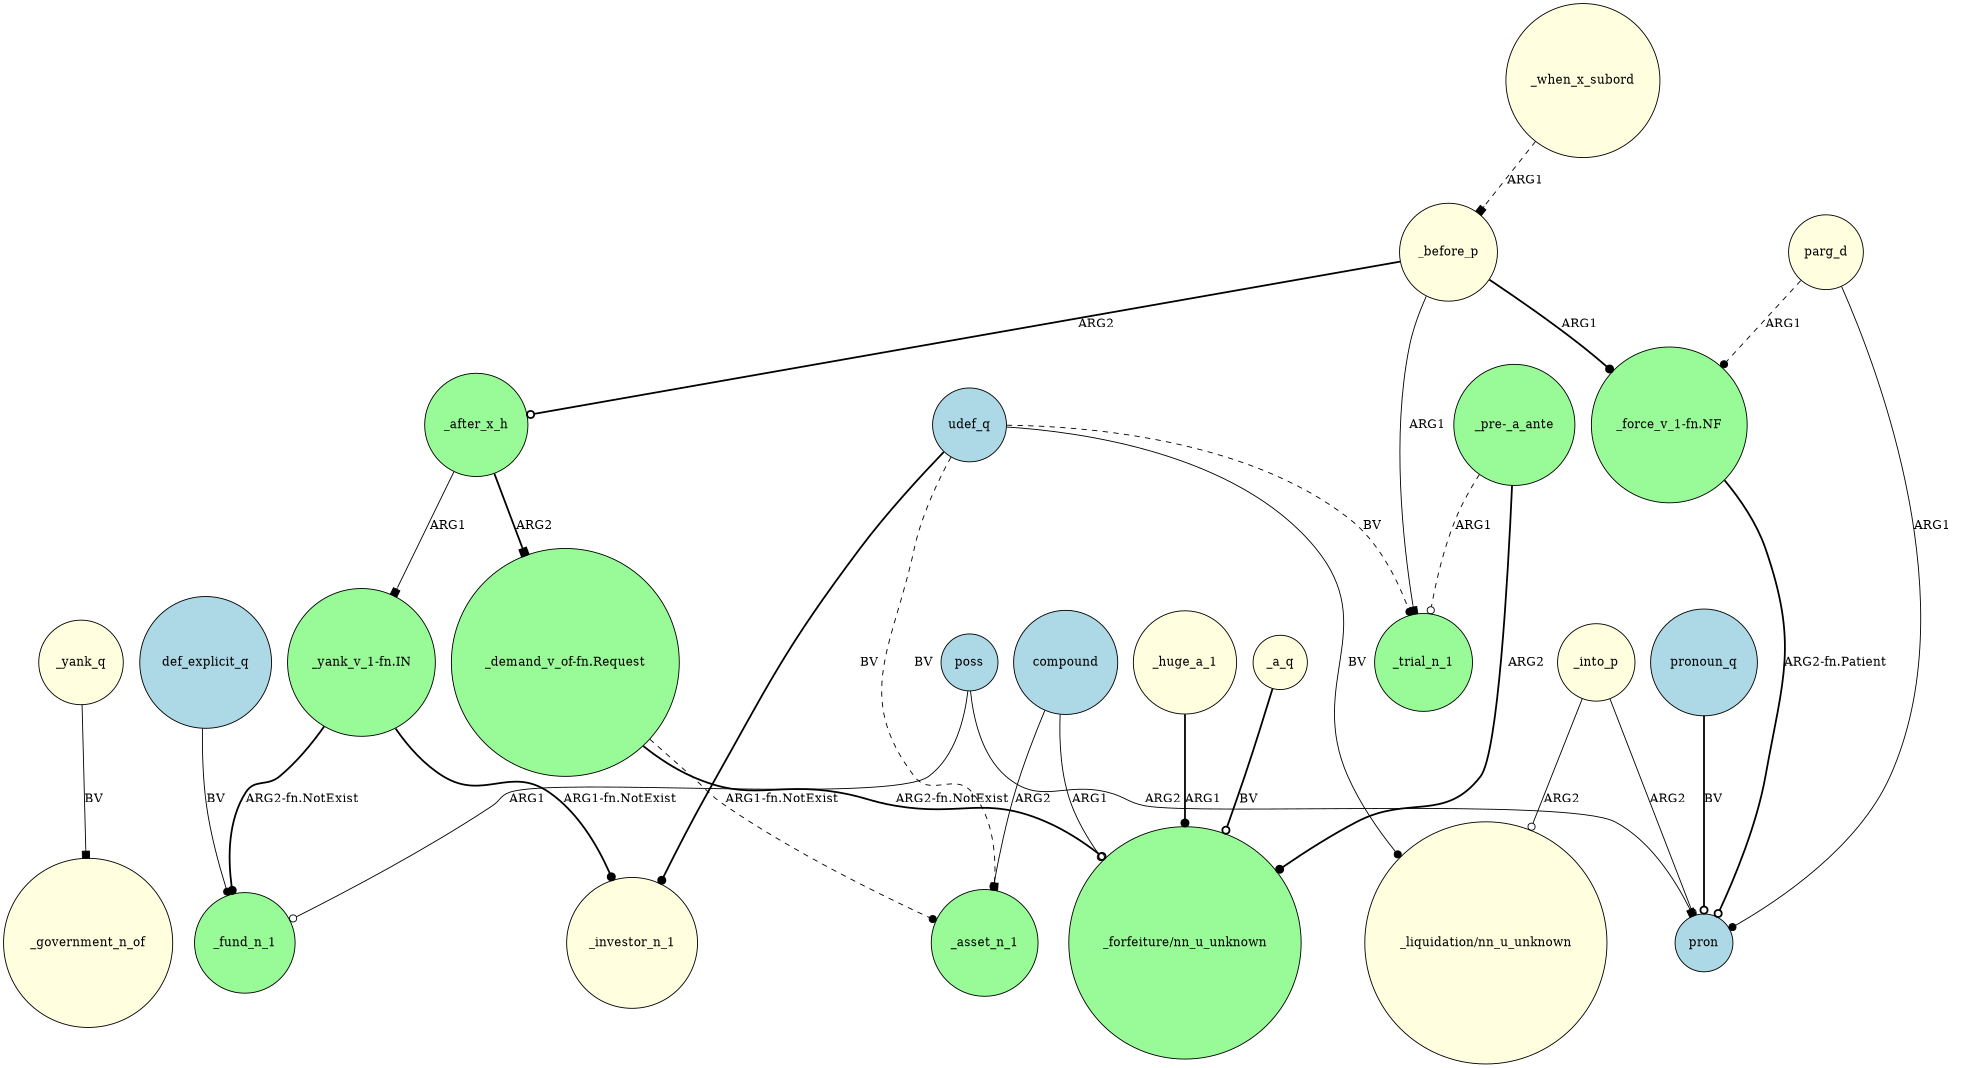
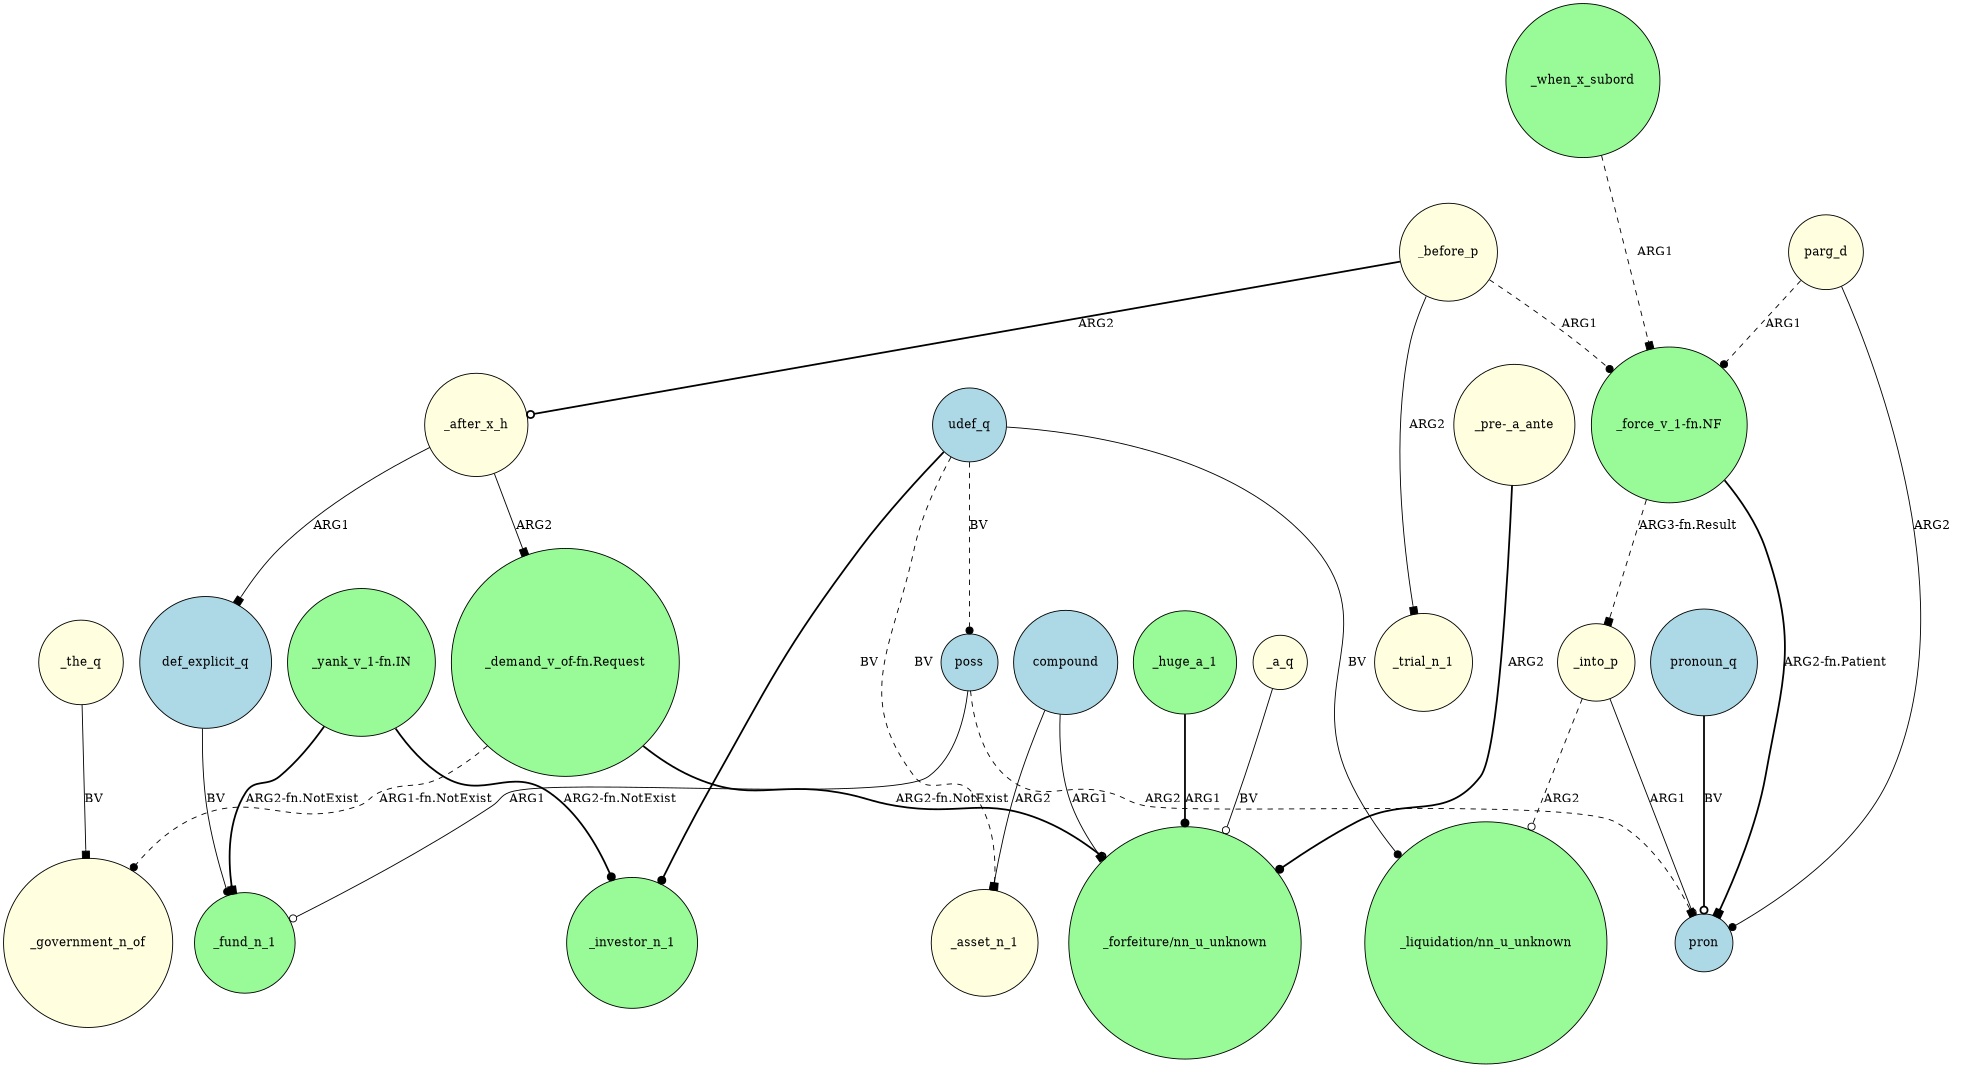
node "_when_x_subord": fillcolor lightyellow -> palegreen
edge "_when_x_subord" -> "_before_p": now "_when_x_subord" -> "_force_v_1-fn.NF"
edge "_before_p" -> "_force_v_1-fn.NF": style bold -> dashed
node "_after_x_h": fillcolor palegreen -> lightyellow
edge "_before_p" -> "_trial_n_1": label "ARG1" -> "ARG2"
node "_pre-_a_ante": fillcolor palegreen -> lightyellow
edge "udef_q" -> "_trial_n_1": now "udef_q" -> "poss"
edge "_after_x_h" -> "_demand_v_of-fn.Request": style bold -> solid
edge "parg_d" -> "pron": label "ARG1" -> "ARG2"
edge "_after_x_h" -> "_yank_v_1-fn.IN": now "_after_x_h" -> "def_explicit_q"
edge "_pre-_a_ante" -> "_trial_n_1": removed, label "ARG1"
edge "_force_v_1-fn.NF" -> "_into_p": added, label "ARG3-fn.Result"
node "_yank_q": label "_yank_q" -> "_the_q"
node "_huge_a_1": fillcolor lightyellow -> palegreen
node "_trial_n_1": fillcolor palegreen -> lightyellow
edge "_force_v_1-fn.NF" -> "pron": arrowhead odot -> box
edge "_a_q" -> "_forfeiture/nn_u_unknown": style bold -> solid
edge "_into_p" -> "_liquidation/nn_u_unknown": style solid -> dashed
edge "compound" -> "_forfeiture/nn_u_unknown": arrowhead odot -> box
edge "_yank_v_1-fn.IN" -> "_fund_n_1": arrowhead dot -> box
edge "compound" -> "_asset_n_1": arrowhead dot -> box
edge "_yank_v_1-fn.IN" -> "_investor_n_1": label "ARG1-fn.NotExist" -> "ARG2-fn.NotExist"
edge "_into_p" -> "pron": label "ARG2" -> "ARG1"
edge "poss" -> "pron": style solid -> dashed
edge "_demand_v_of-fn.Request" -> "_asset_n_1": now "_demand_v_of-fn.Request" -> "_government_n_of"
node "_investor_n_1": fillcolor lightyellow -> palegreen
node "_asset_n_1": fillcolor palegreen -> lightyellow
node "_liquidation/nn_u_unknown": fillcolor lightyellow -> palegreen
